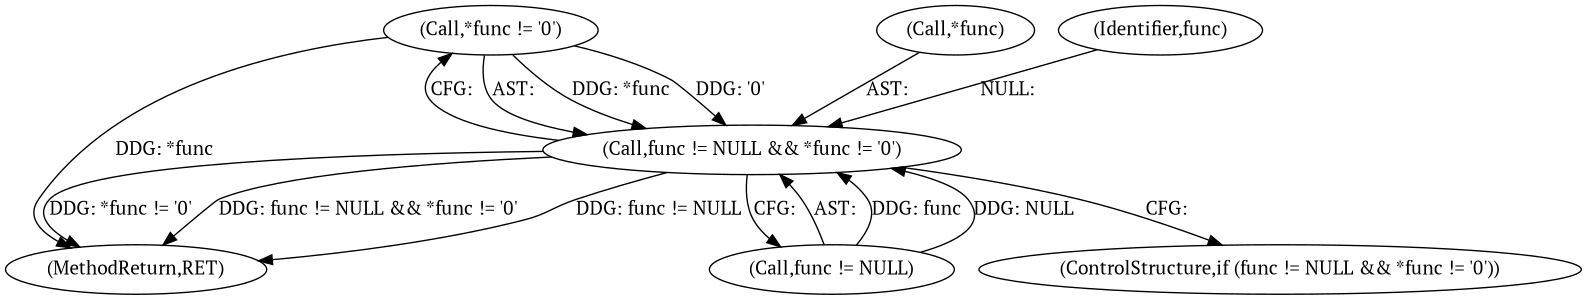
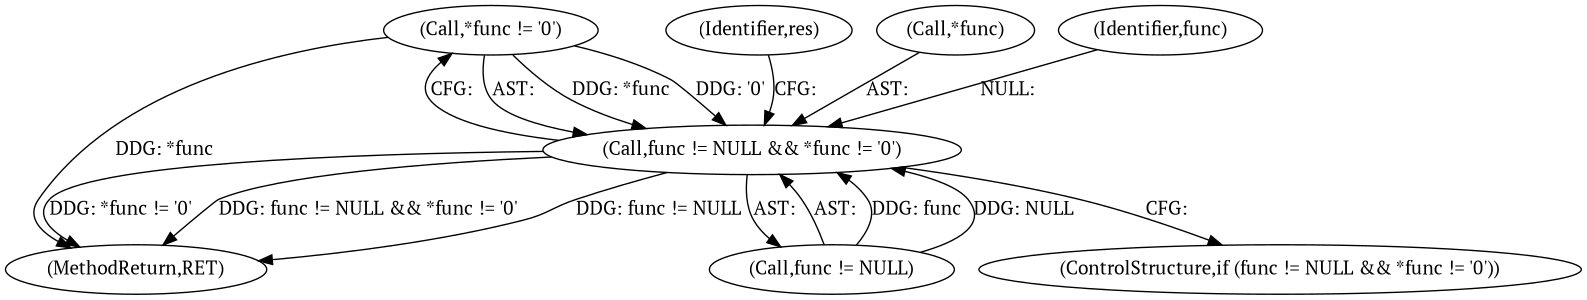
node "(Identifier,res)": added
edge "(Call,func != NULL && *func != '0')" -> "(Call,func != NULL)": label "CFG: " -> "AST: "
